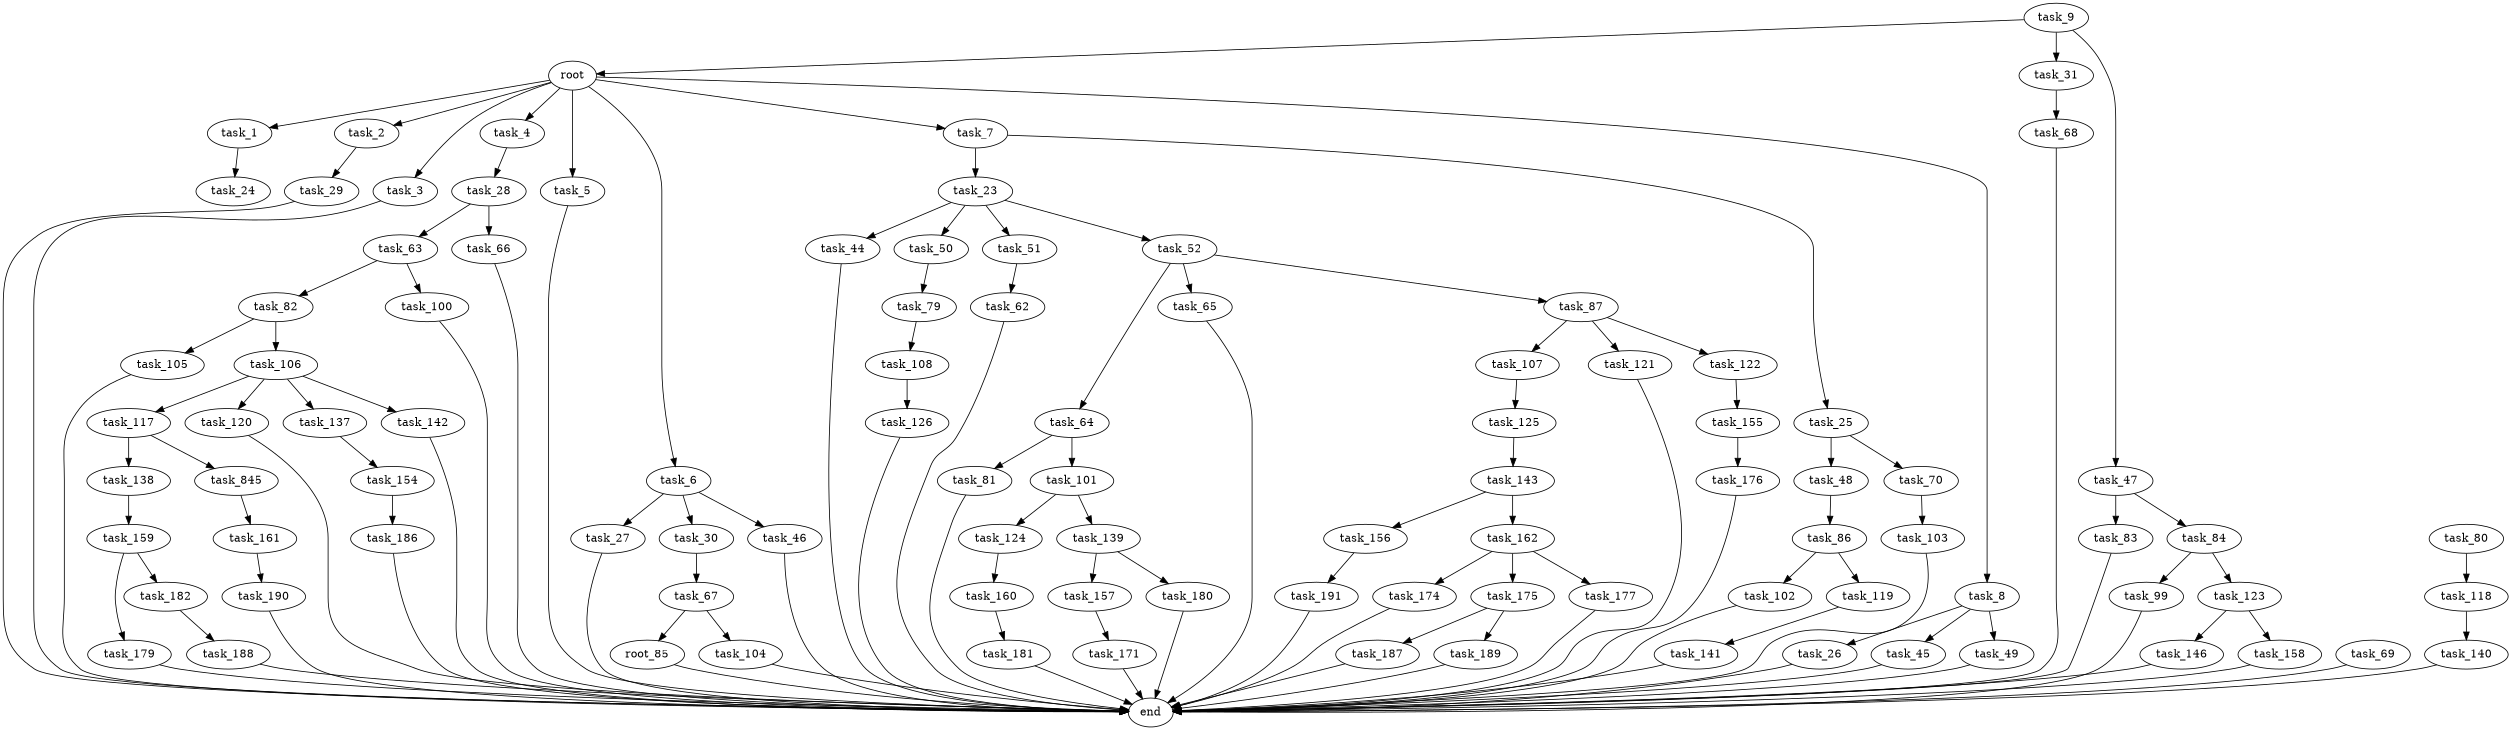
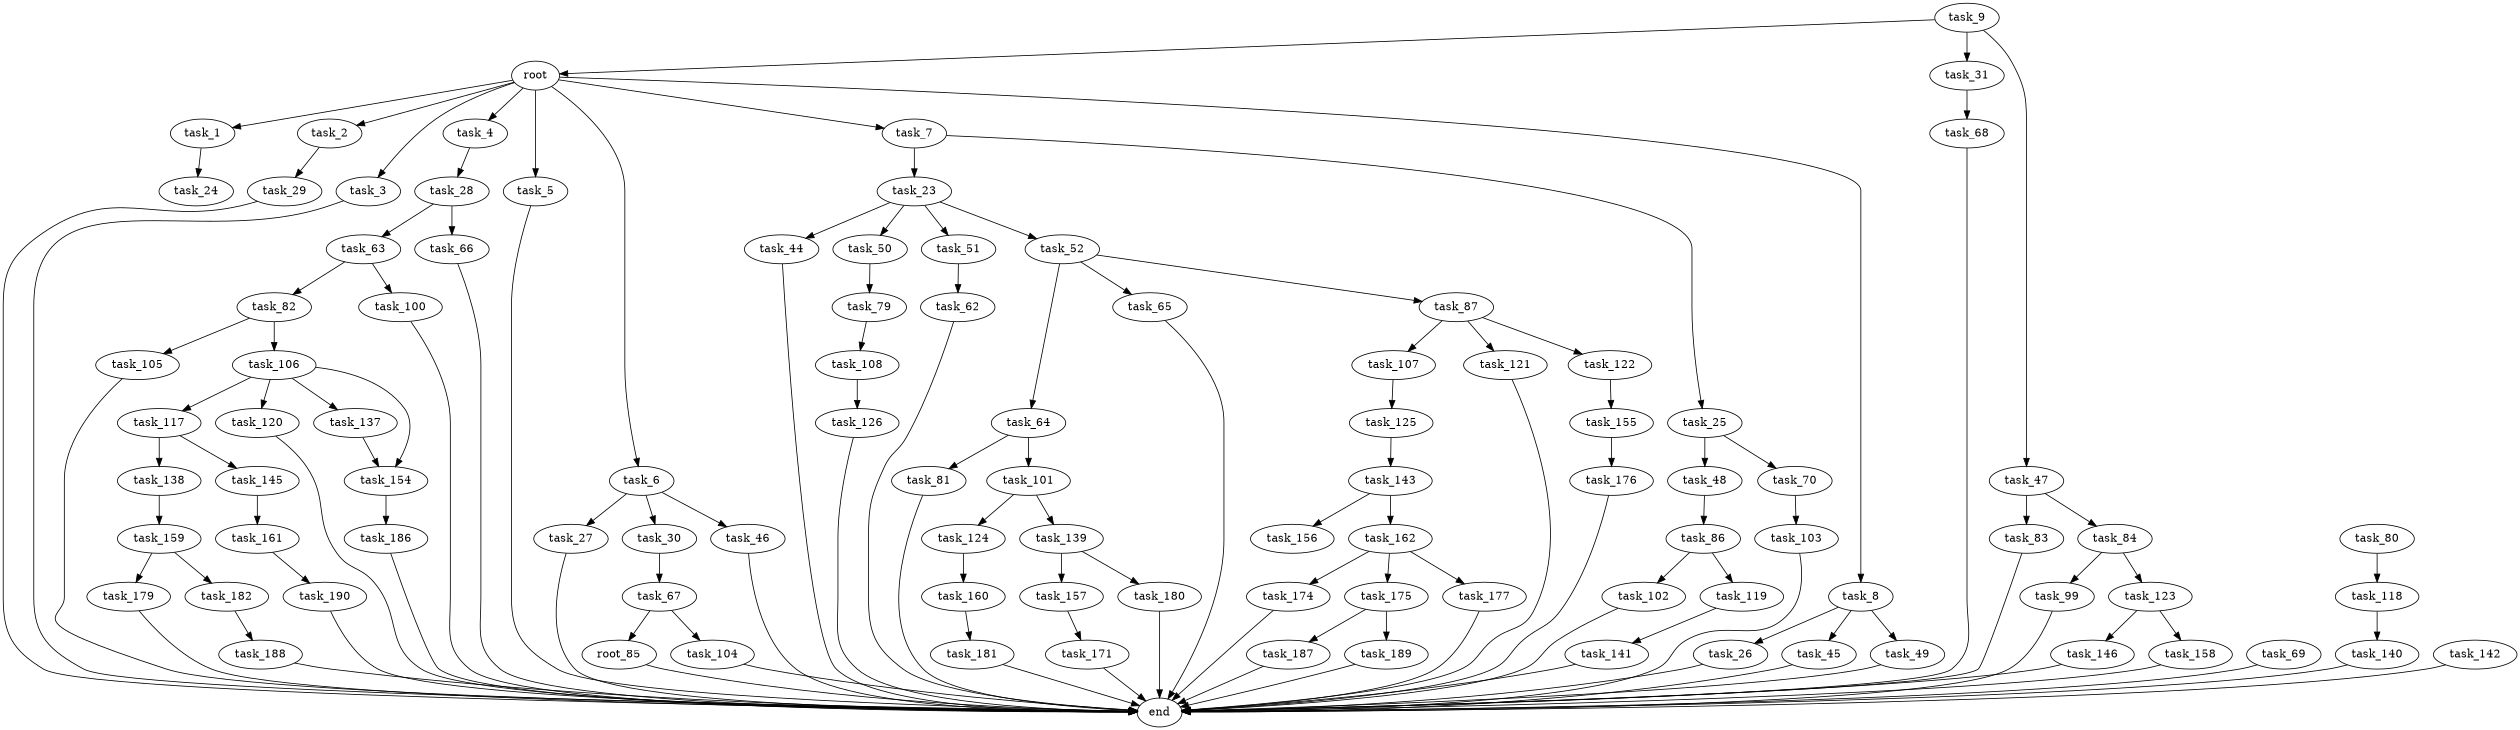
edge "task_106" -> "task_142": now "task_106" -> "task_154"
node "task_845": label "task_845" -> "task_145"
node "task_191": removed
